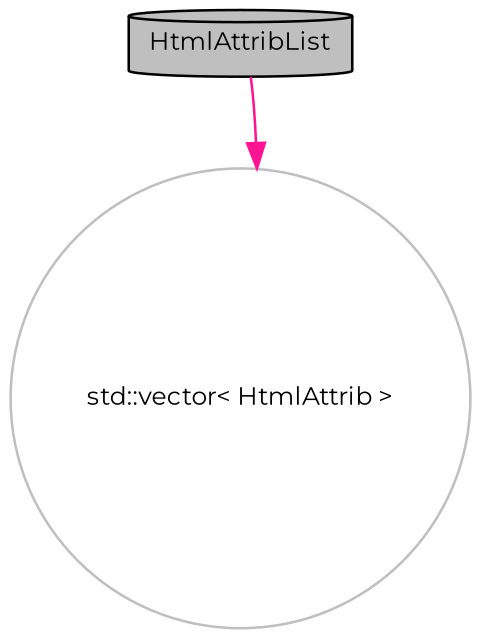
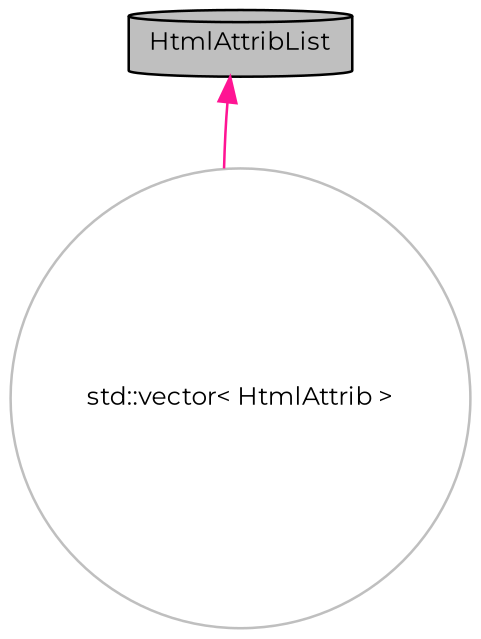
edge "HtmlAttribList" -> "std::vector< HtmlAttrib >": reversed
